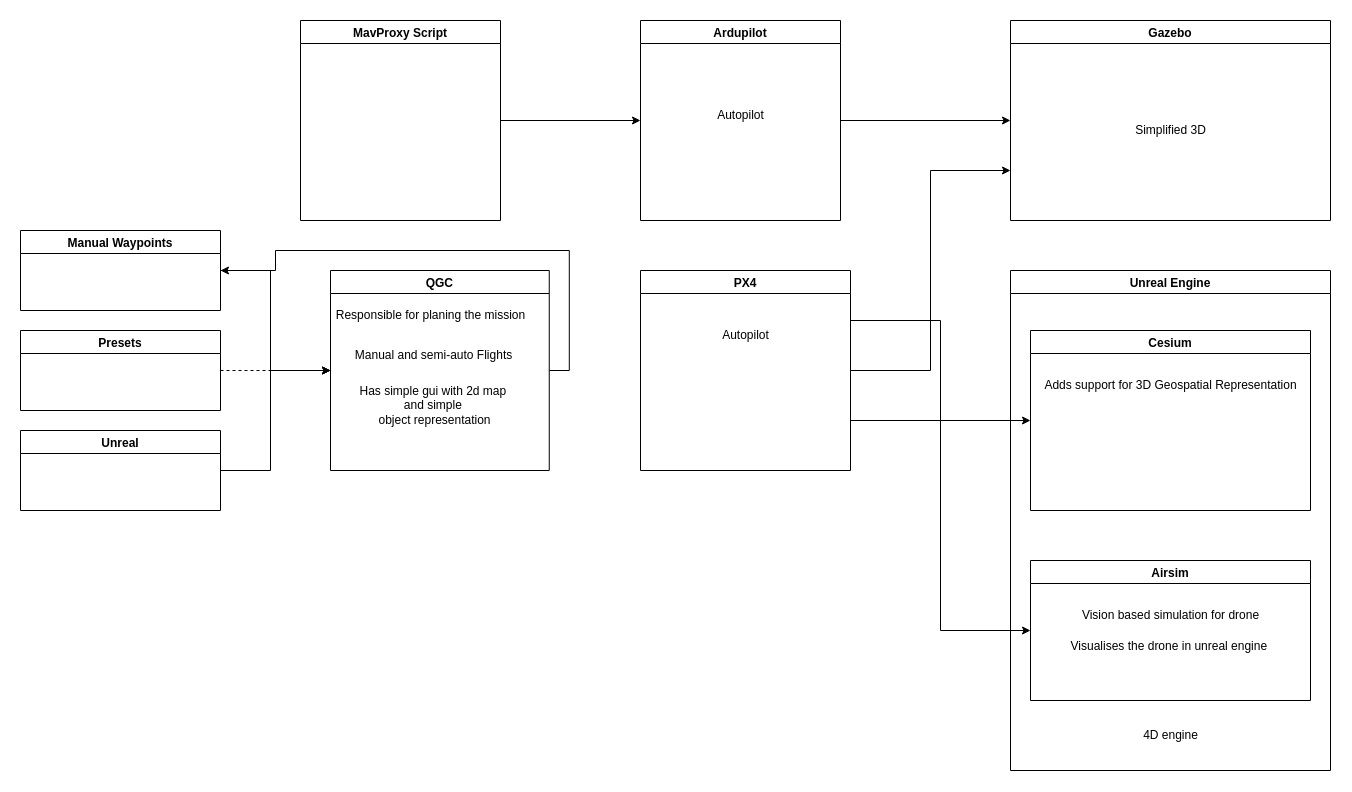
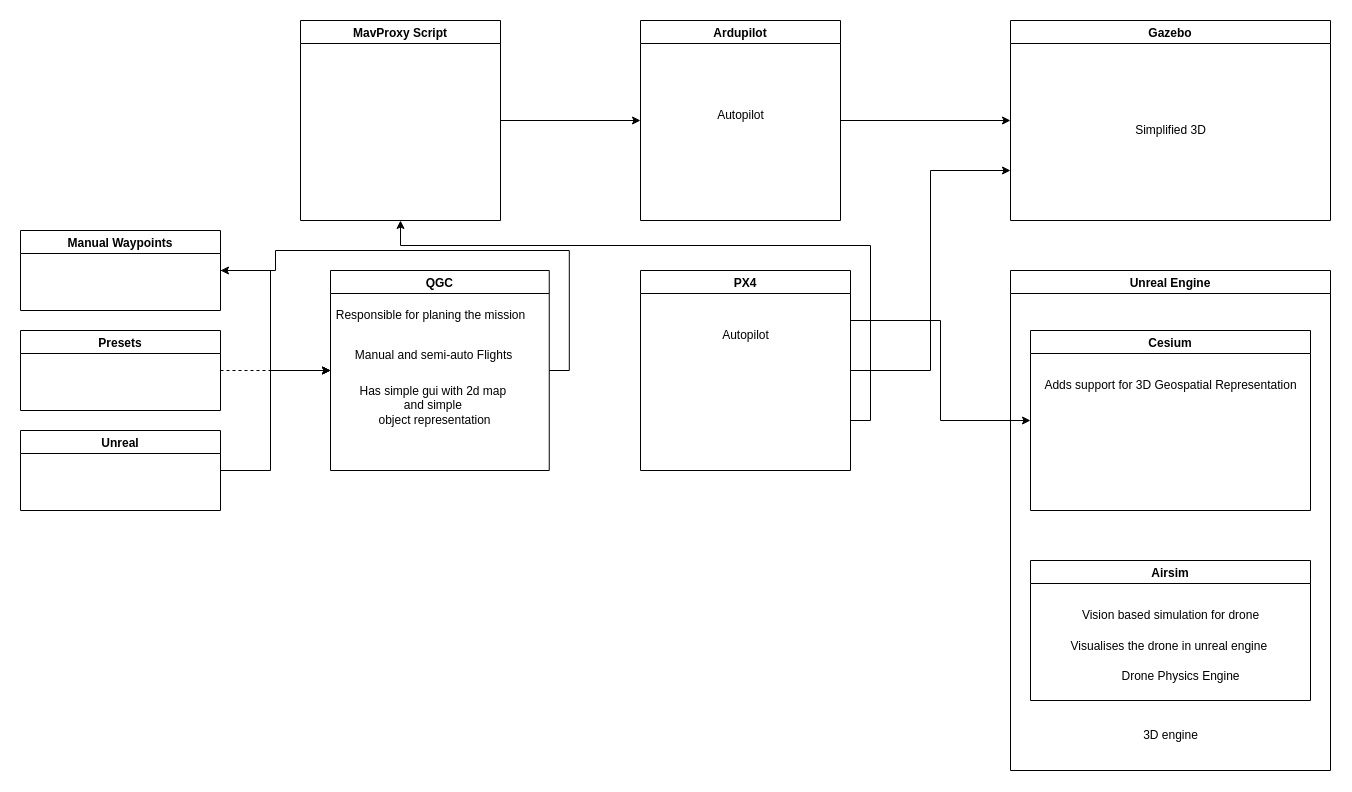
edge "PX4" -> "Airsim": now "PX4" -> "MavProxy Script"
node "Drone Physics Engine": added
node "4D engine": label "4D engine" -> "3D engine"
